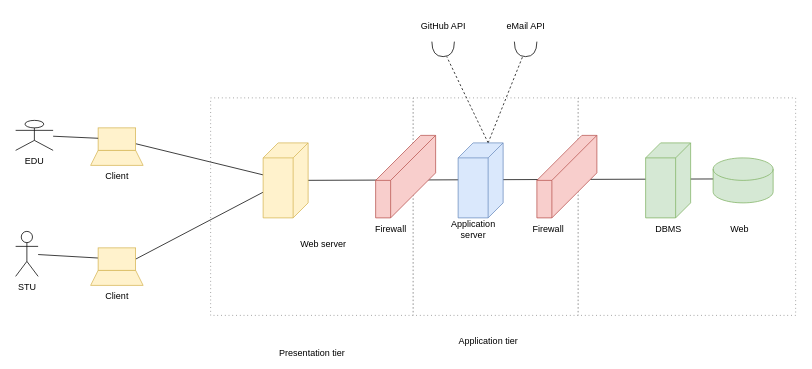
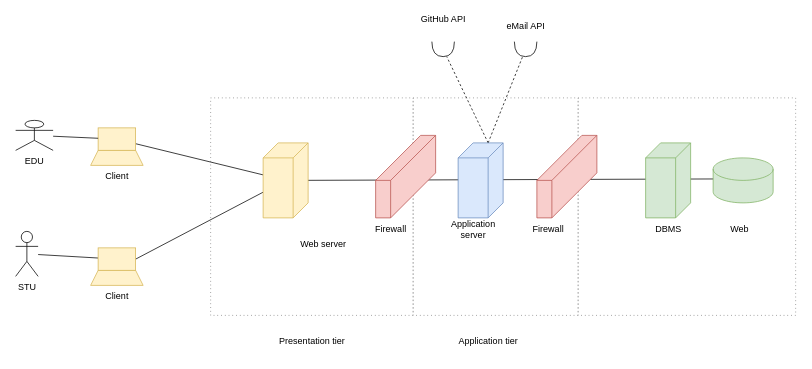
node "GitHub API": moved (443, 27) -> (443, 19)
node "Presentation tier": moved (312, 353) -> (312, 342)
